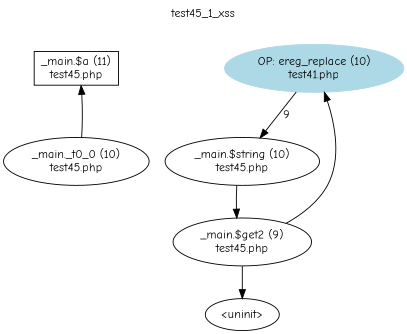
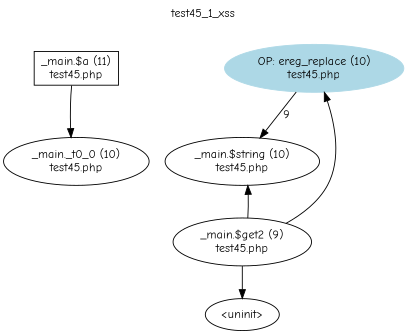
node "OP: ereg_replace (10) test41.php": label "OP: ereg_replace (10) test41.php" -> "OP: ereg_replace (10) test45.php"
edge "_main._t0_0 (10) test45.php" -> "_main.$a (11) test45.php": reversed
edge "_main.$string (10) test45.php" -> "_main.$get2 (9) test45.php": reversed
